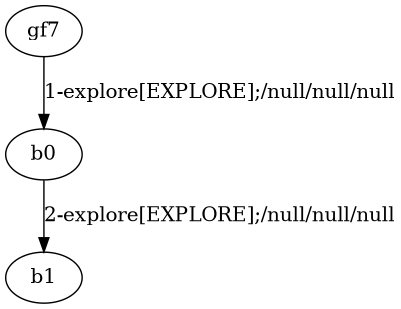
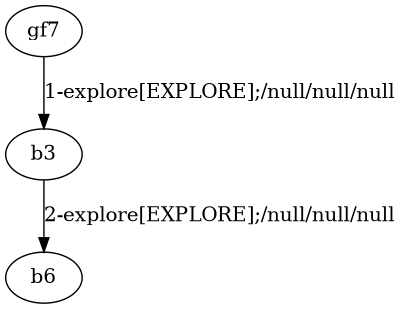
node "b0": label "b0" -> "b3"
node "b1": label "b1" -> "b6"
